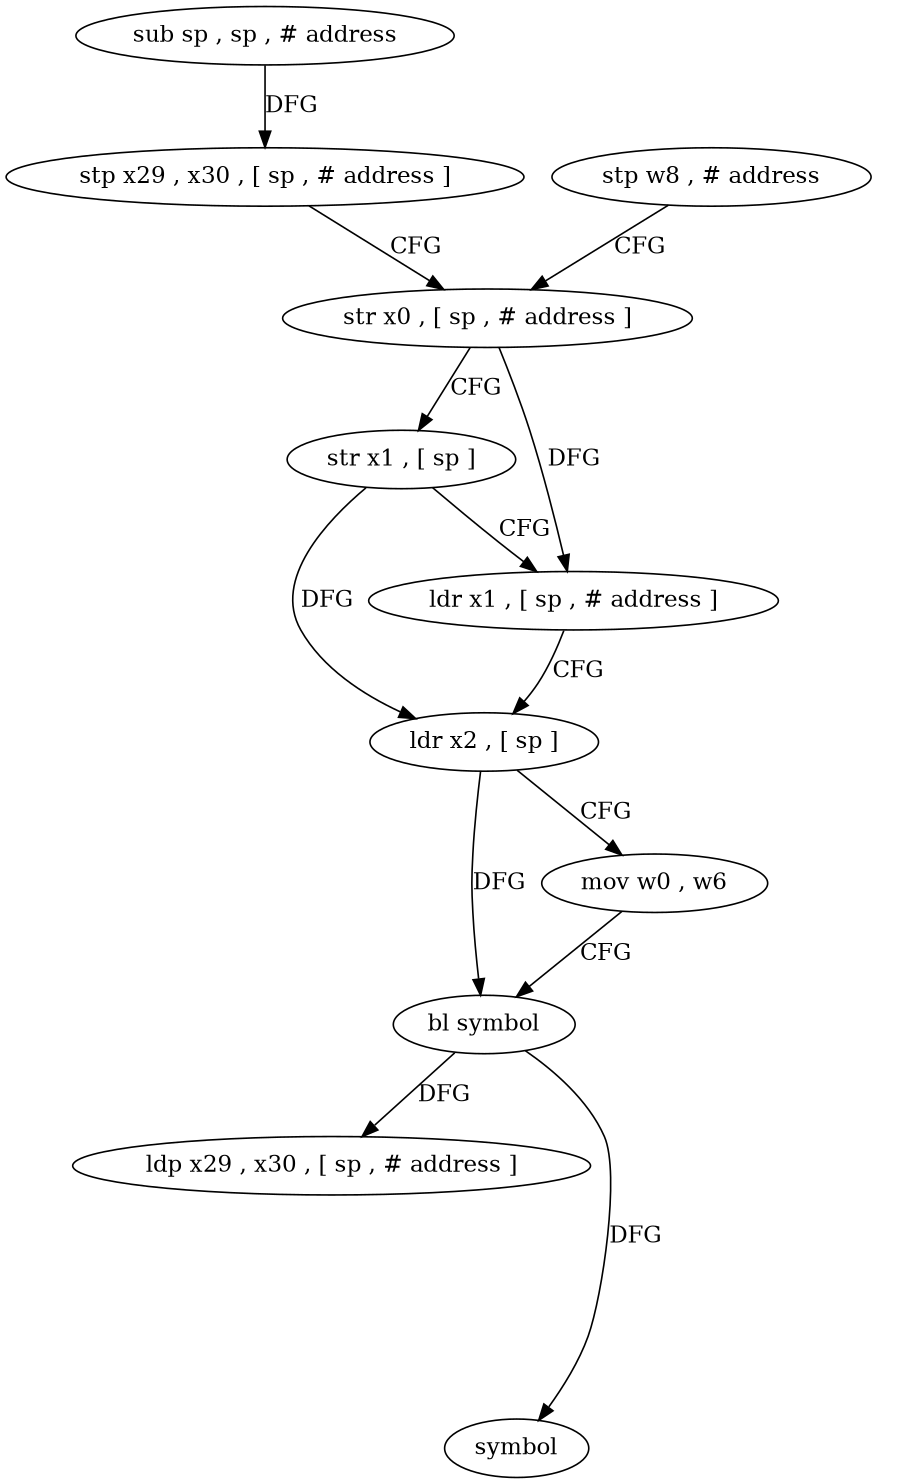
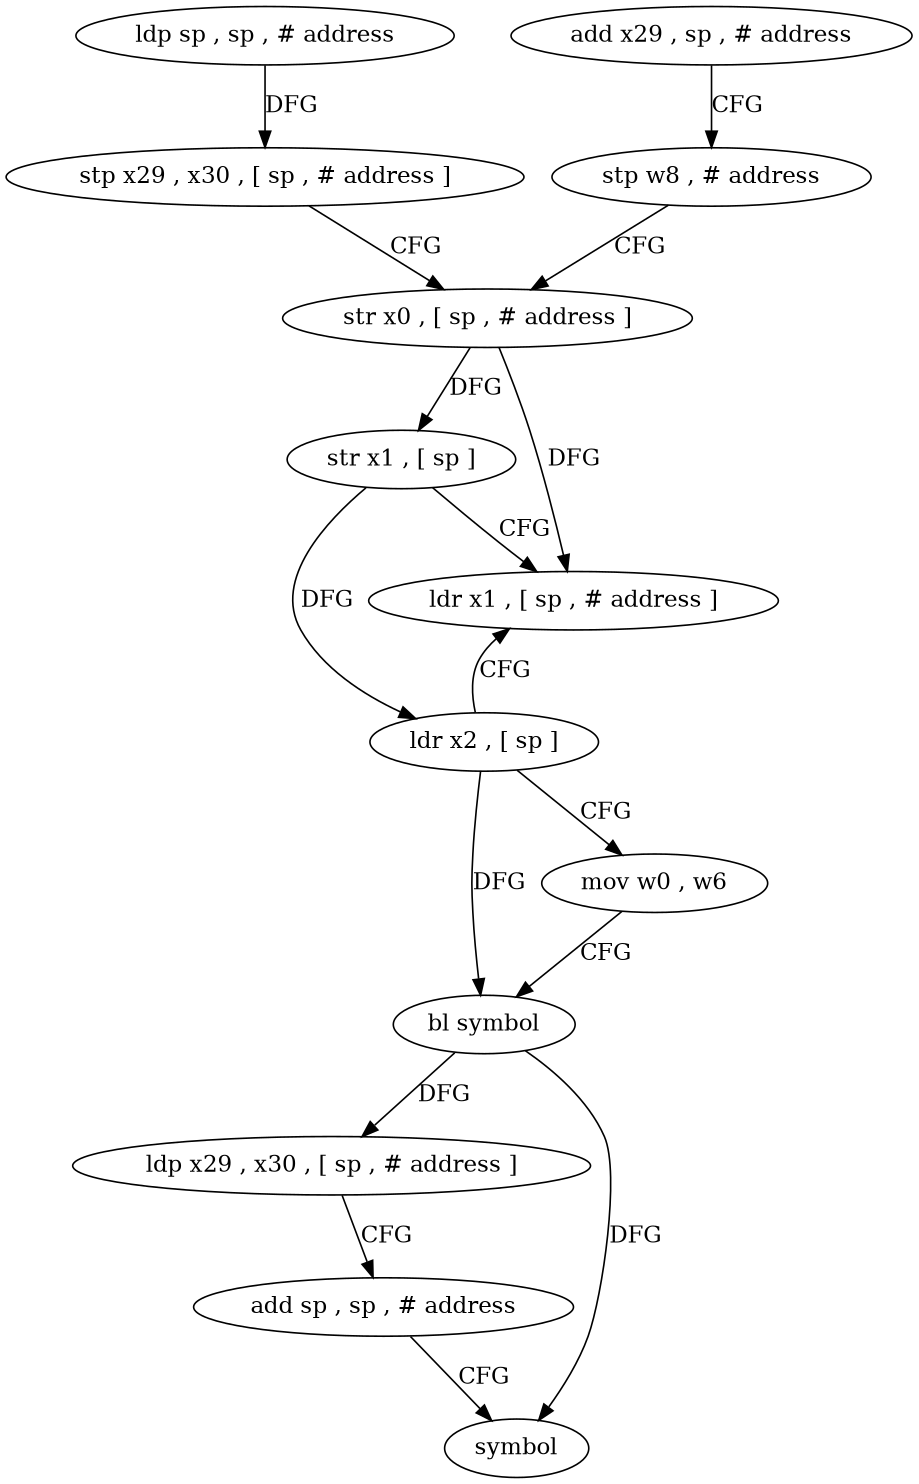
node "sub sp , sp , # address": label "sub sp , sp , # address" -> "ldp sp , sp , # address"
node "add x29 , sp , # address": added
edge "str x0 , [ sp , # address ]" -> "str x1 , [ sp ]": label "CFG" -> "DFG"
edge "ldr x1 , [ sp , # address ]" -> "ldr x2 , [ sp ]": reversed
node "add sp , sp , # address": added
